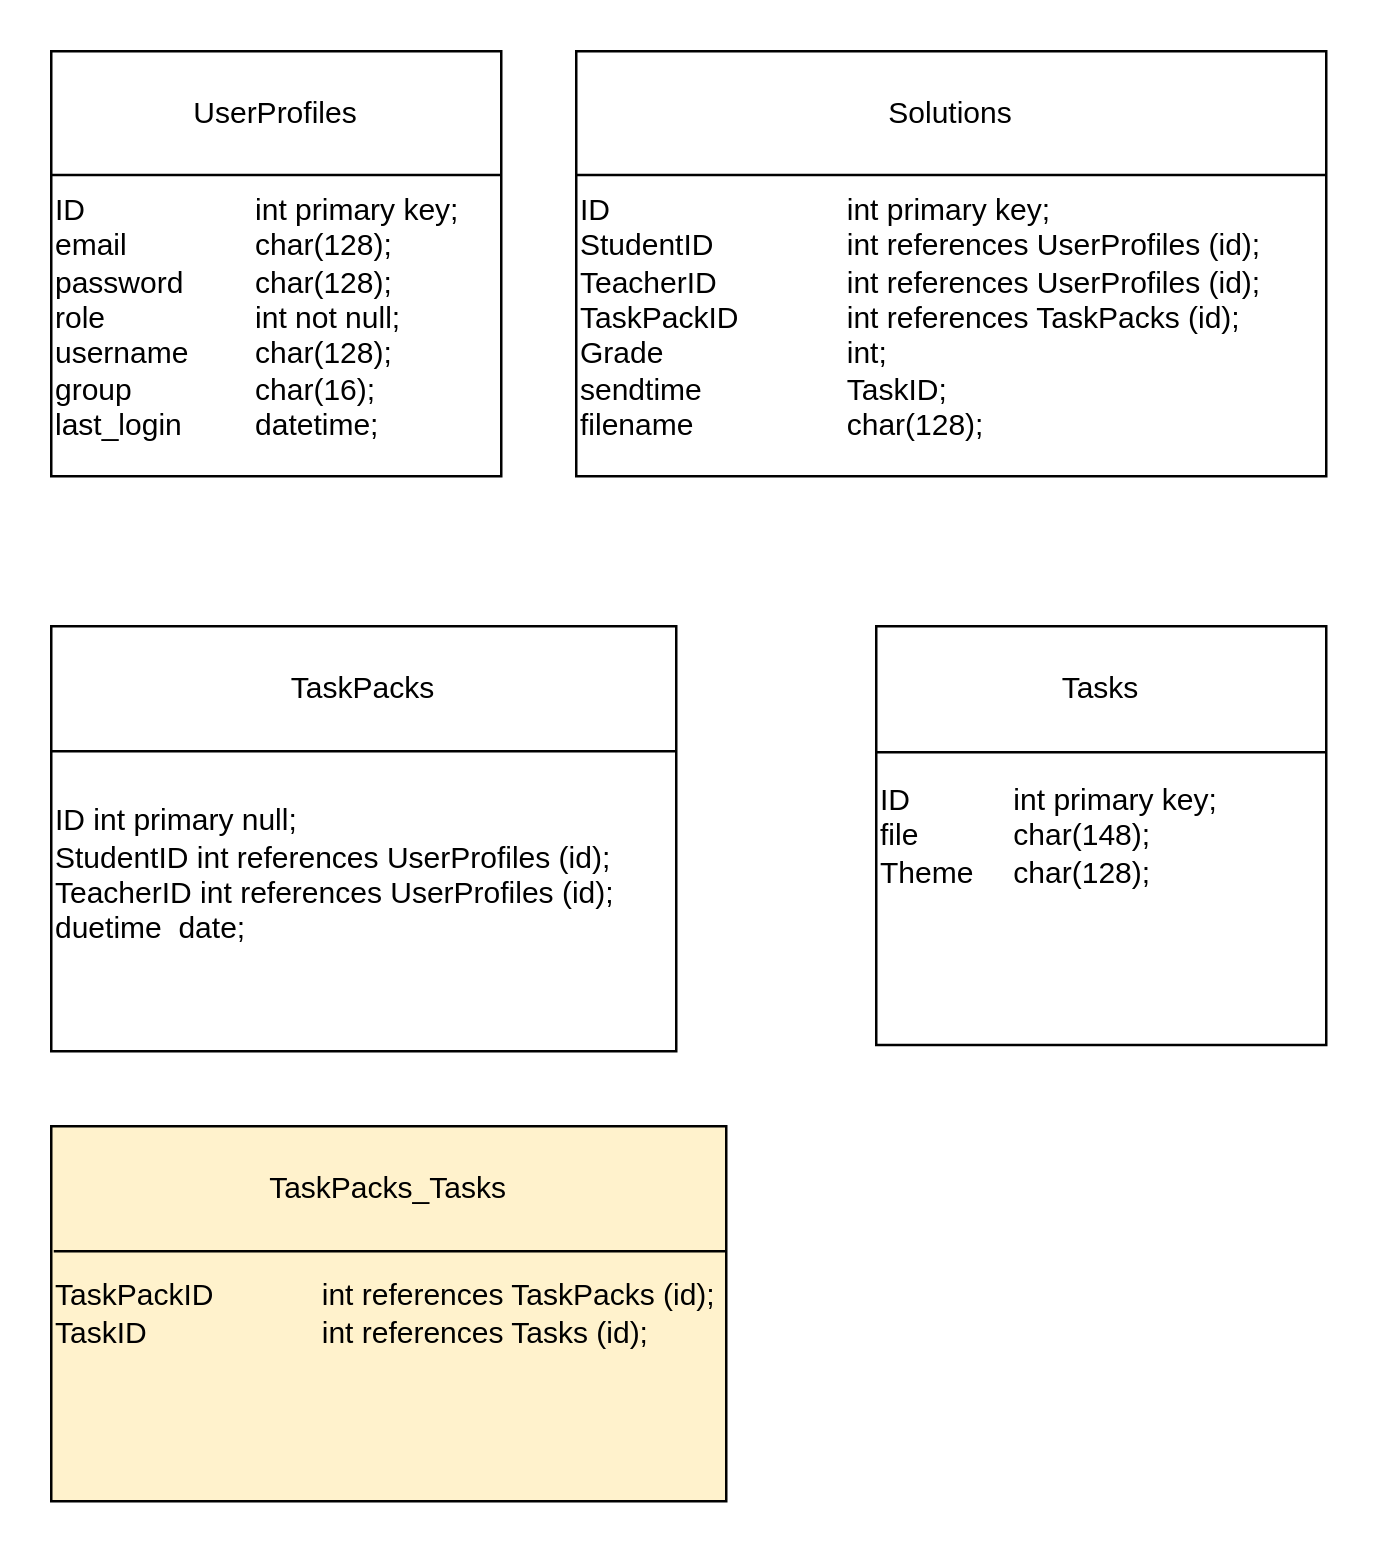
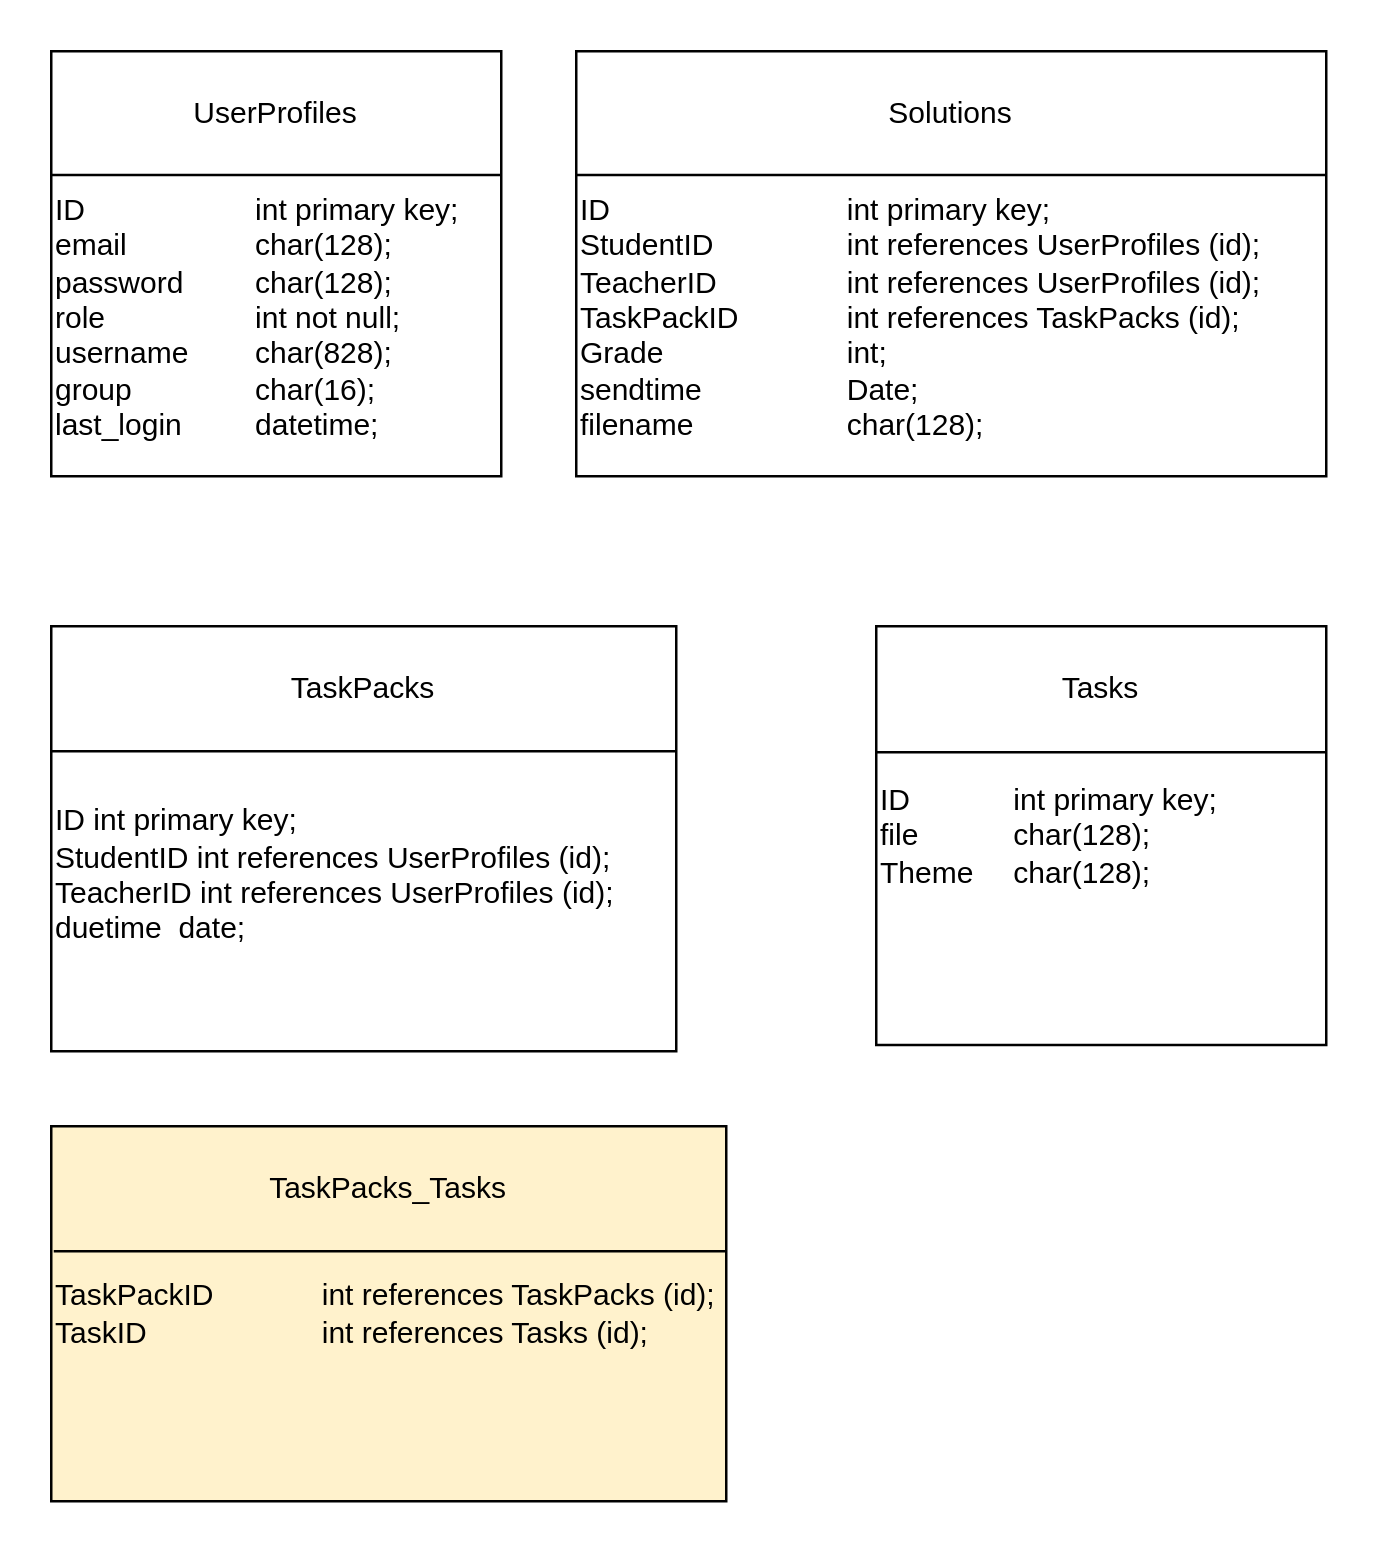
node "ID int primary key; email char(128); password char(128); role int not null; username char(128); group char(16); last_login datetime;": label "ID int primary key; email char(128); password char(128); role int not null; username char(128); group char(16); last_login datetime;" -> "ID int primary key; email char(128); password char(128); role int not null; username char(828); group char(16); last_login datetime;"
node "ID int primary key; StudentID int references UserProfiles (id); TeacherID int references UserProfiles (id); TaskPackID int references TaskPacks (id); Grade int; sendtime TaskID; filename char(128);": label "ID int primary key; StudentID int references UserProfiles (id); TeacherID int references UserProfiles (id); TaskPackID int references TaskPacks (id); Grade int; sendtime TaskID; filename char(128);" -> "ID int primary key; StudentID int references UserProfiles (id); TeacherID int references UserProfiles (id); TaskPackID int references TaskPacks (id); Grade int; sendtime Date; filename char(128);"
node "ID int primary key; file char(148); Theme char(128);": label "ID int primary key; file char(148); Theme char(128);" -> "ID int primary key; file char(128); Theme char(128);"
node "ID int primary null; StudentID int references UserProfiles (id); TeacherID int references UserProfiles (id); duetime date;": label "ID int primary null; StudentID int references UserProfiles (id); TeacherID int references UserProfiles (id); duetime date;" -> "ID int primary key; StudentID int references UserProfiles (id); TeacherID int references UserProfiles (id); duetime date;"
